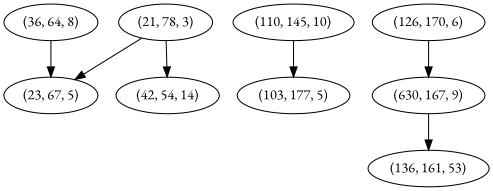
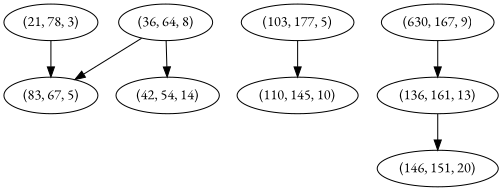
node "(126, 170, 6)": removed
edge "(21, 78, 3)" -> "(42, 54, 14)": now "(36, 64, 8)" -> "(42, 54, 14)"
edge "(110, 145, 10)" -> "(103, 177, 5)": reversed
node "(23, 67, 5)": label "(23, 67, 5)" -> "(83, 67, 5)"
node "(136, 161, 53)": label "(136, 161, 53)" -> "(136, 161, 13)"
node "(146, 151, 20)": added
